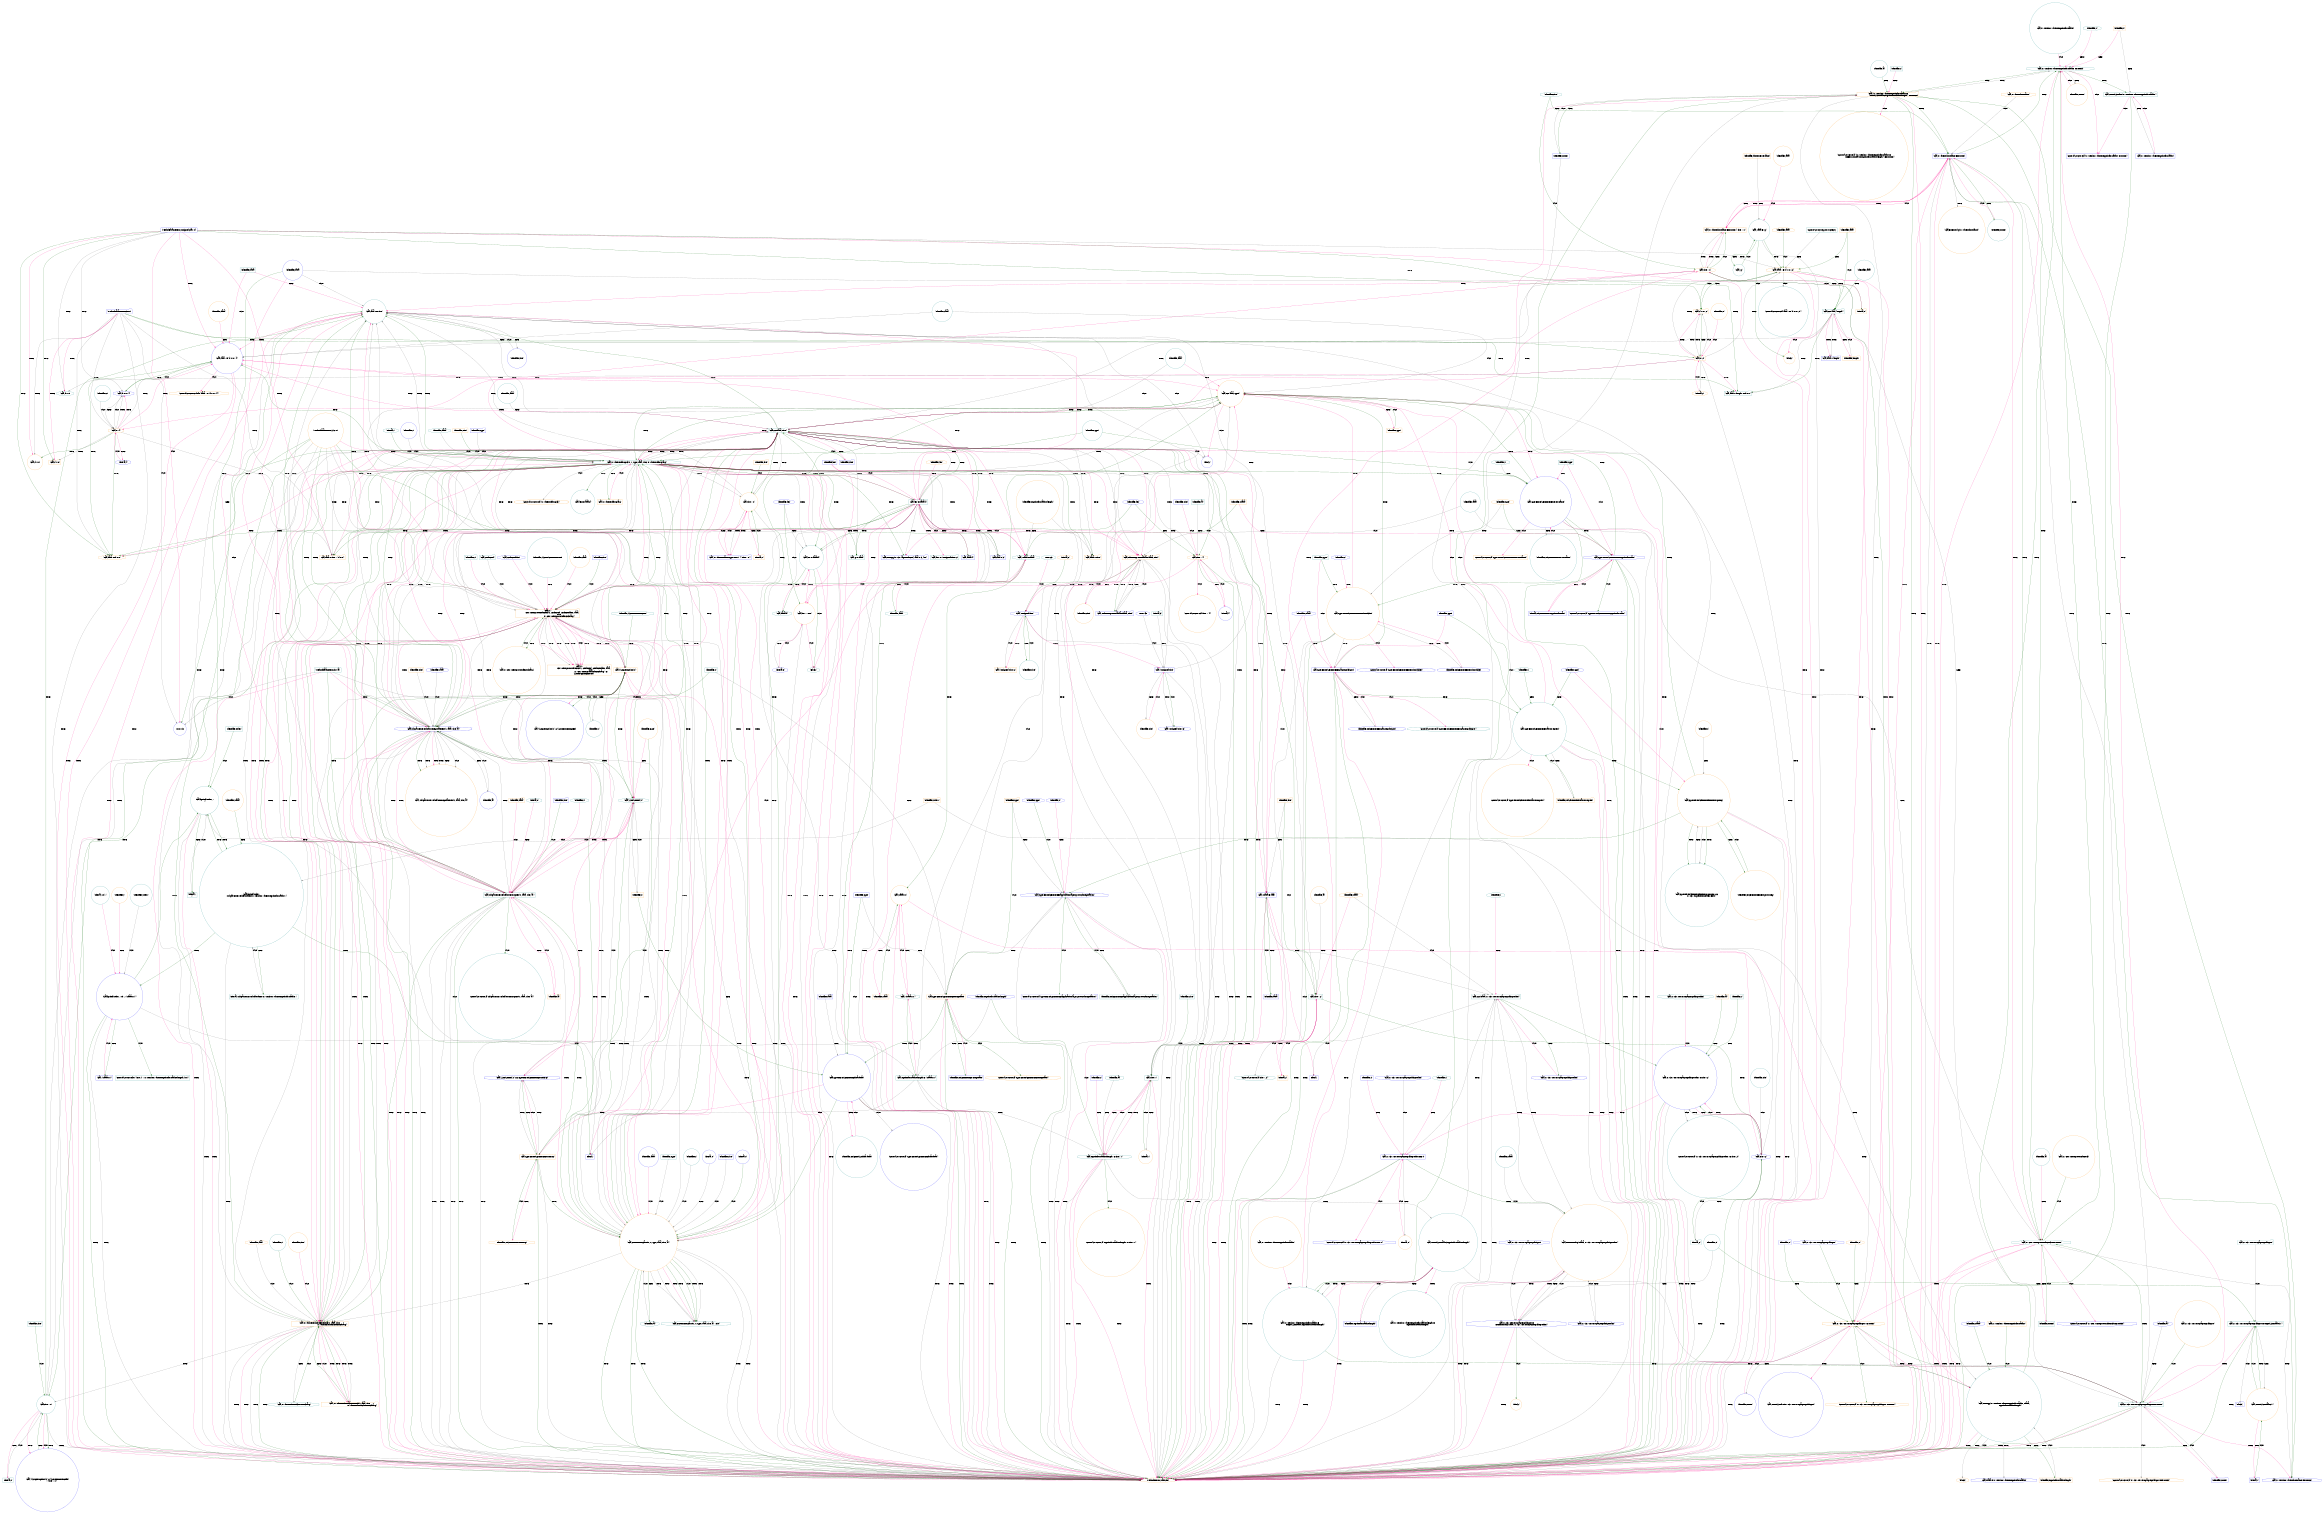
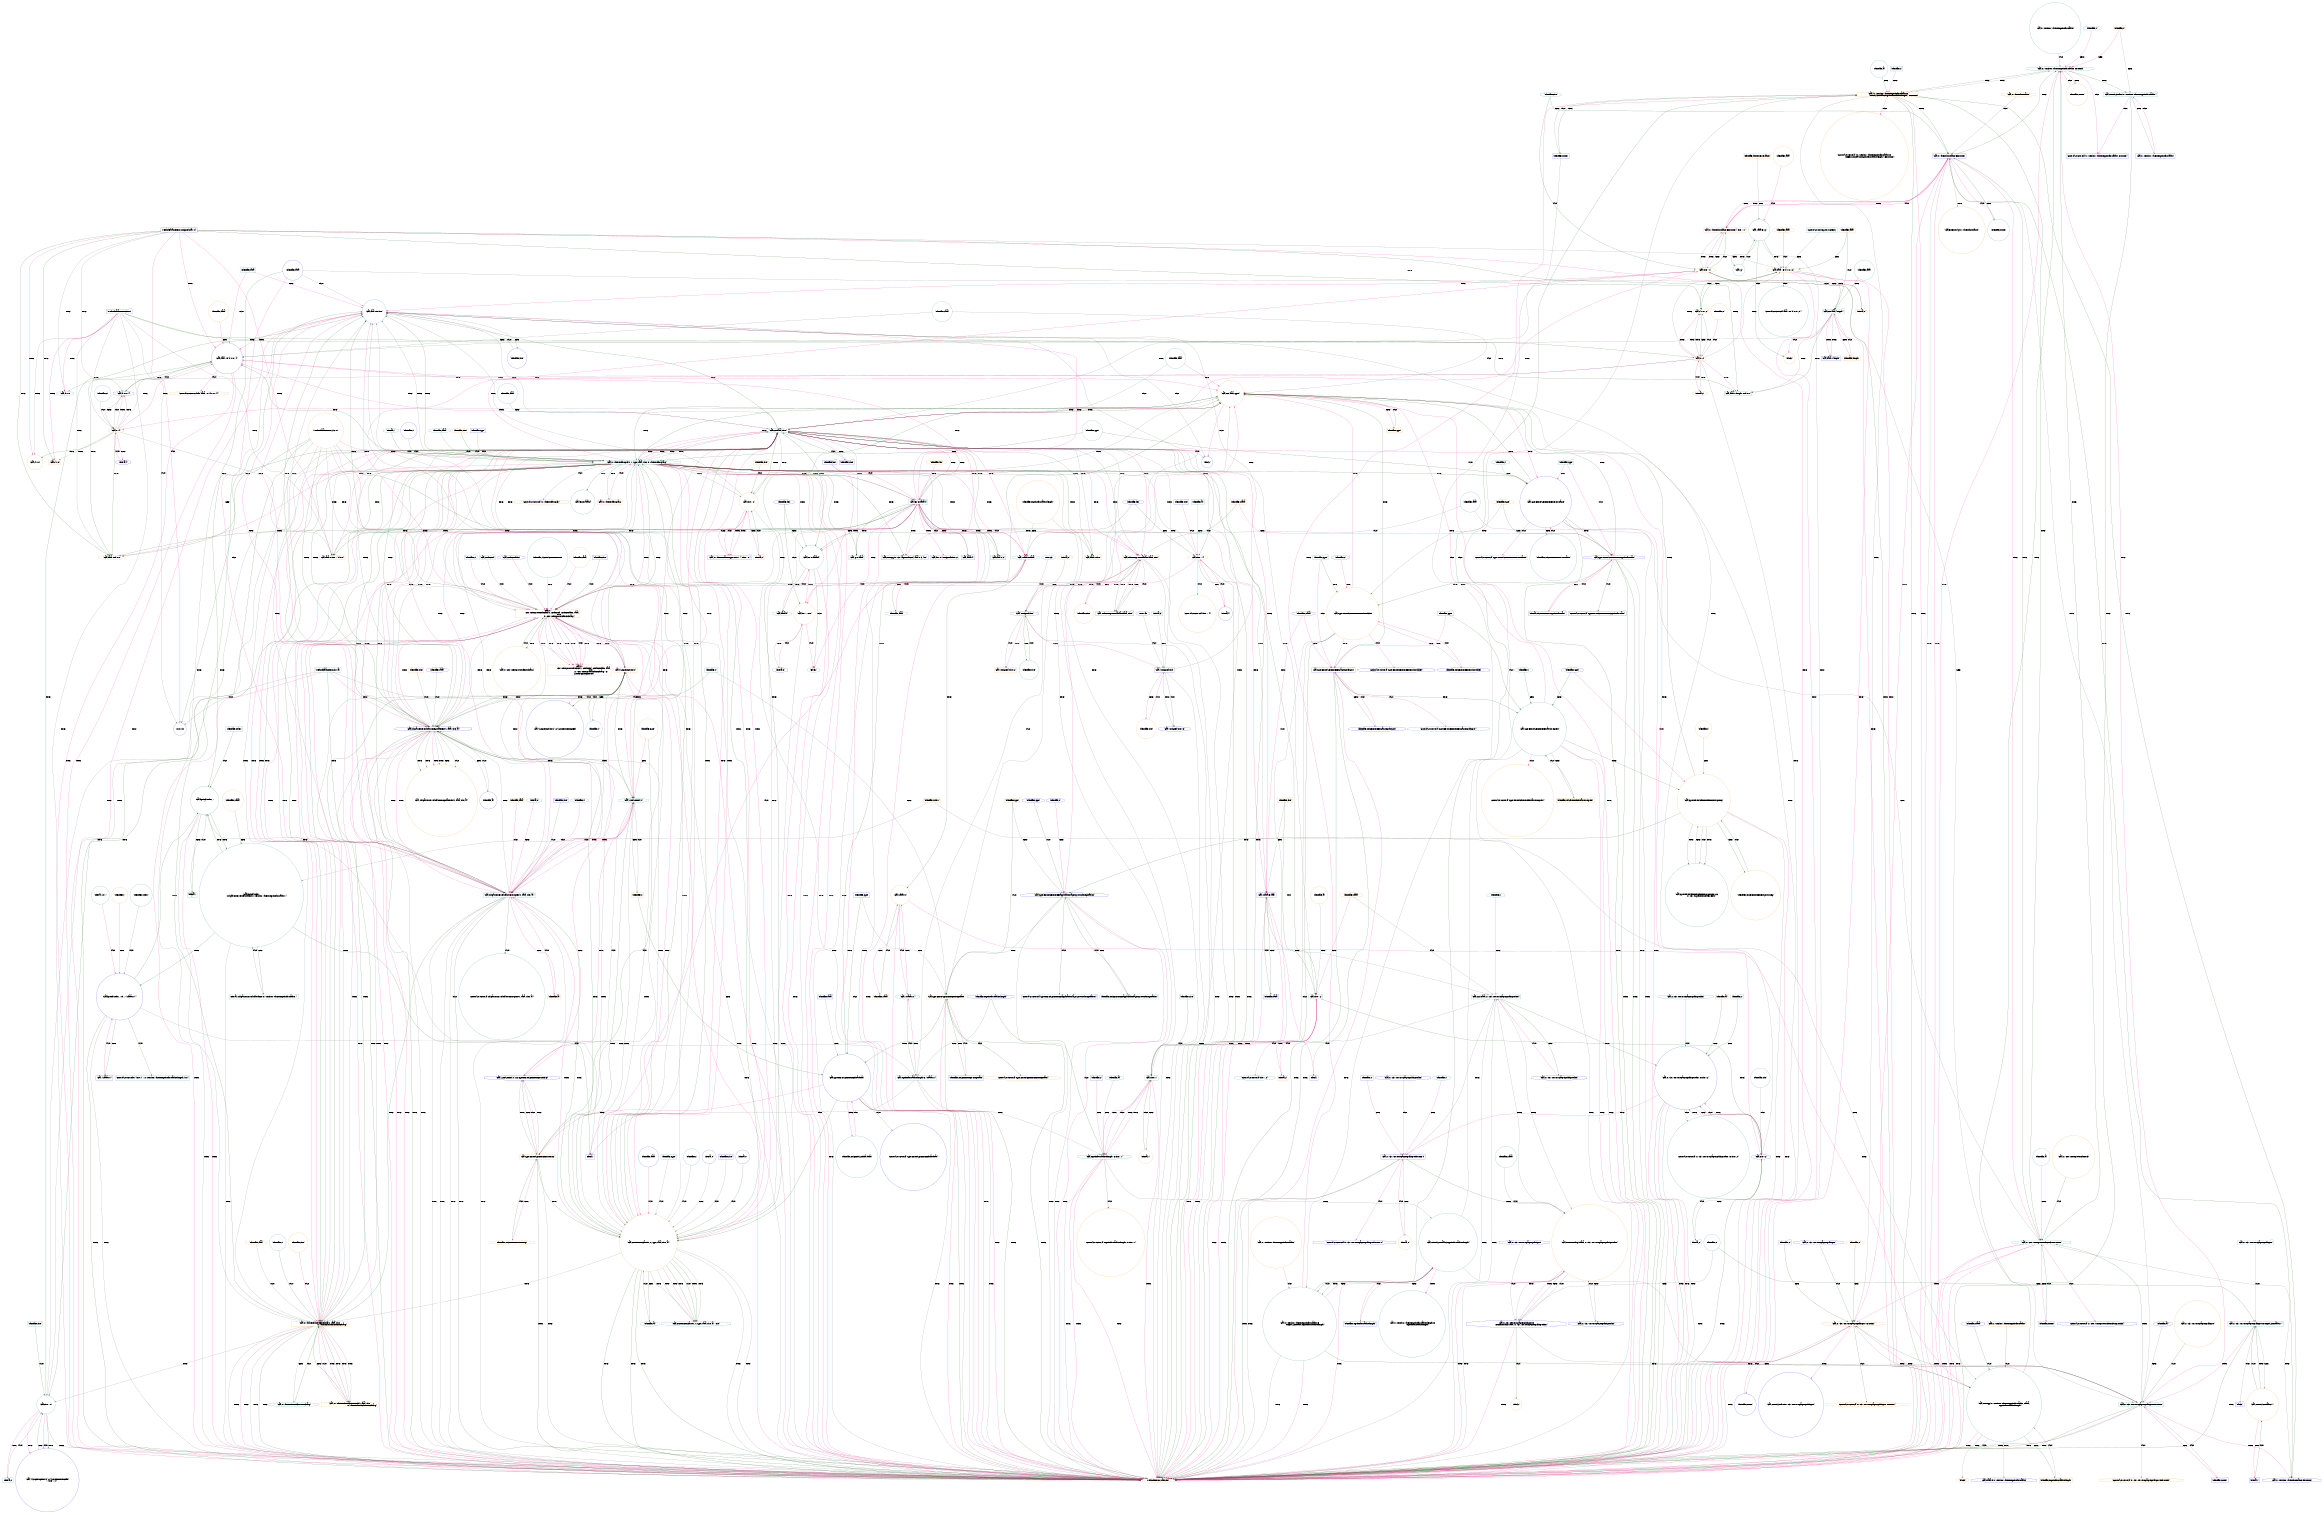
node "(Identifier,SSL_OP_NO_TICKET)": removed
